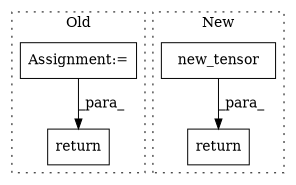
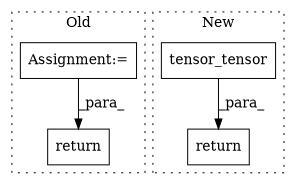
node "new_tensor": label "new_tensor" -> "tensor_tensor"
